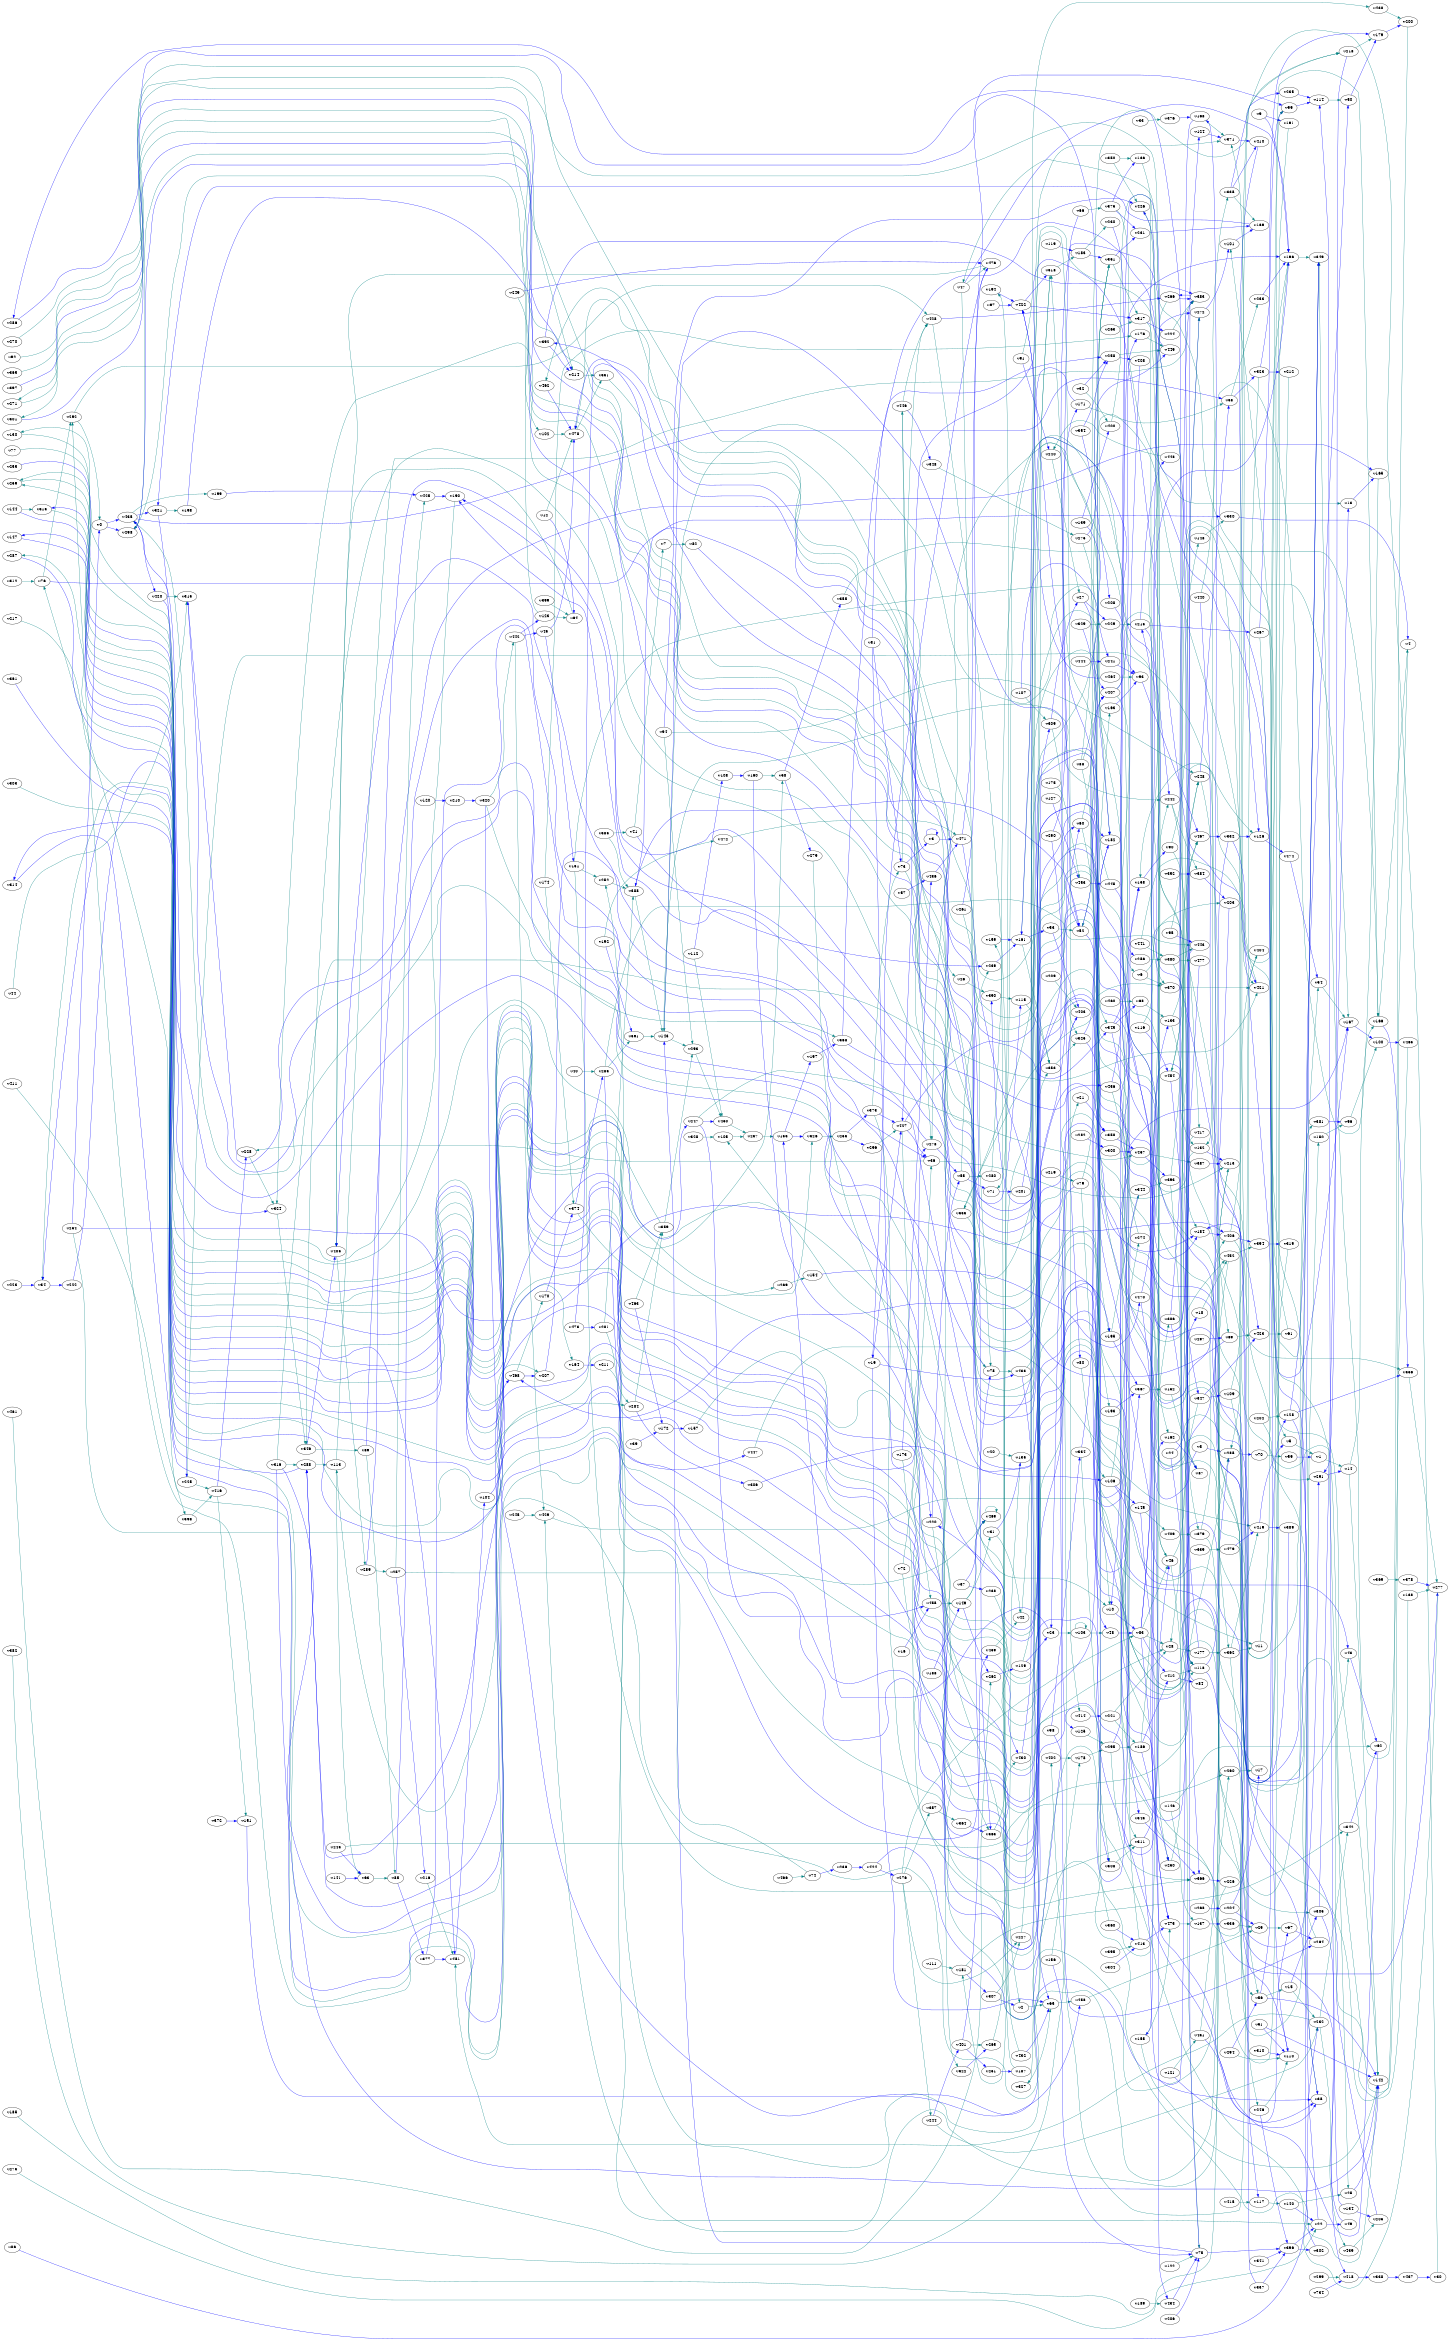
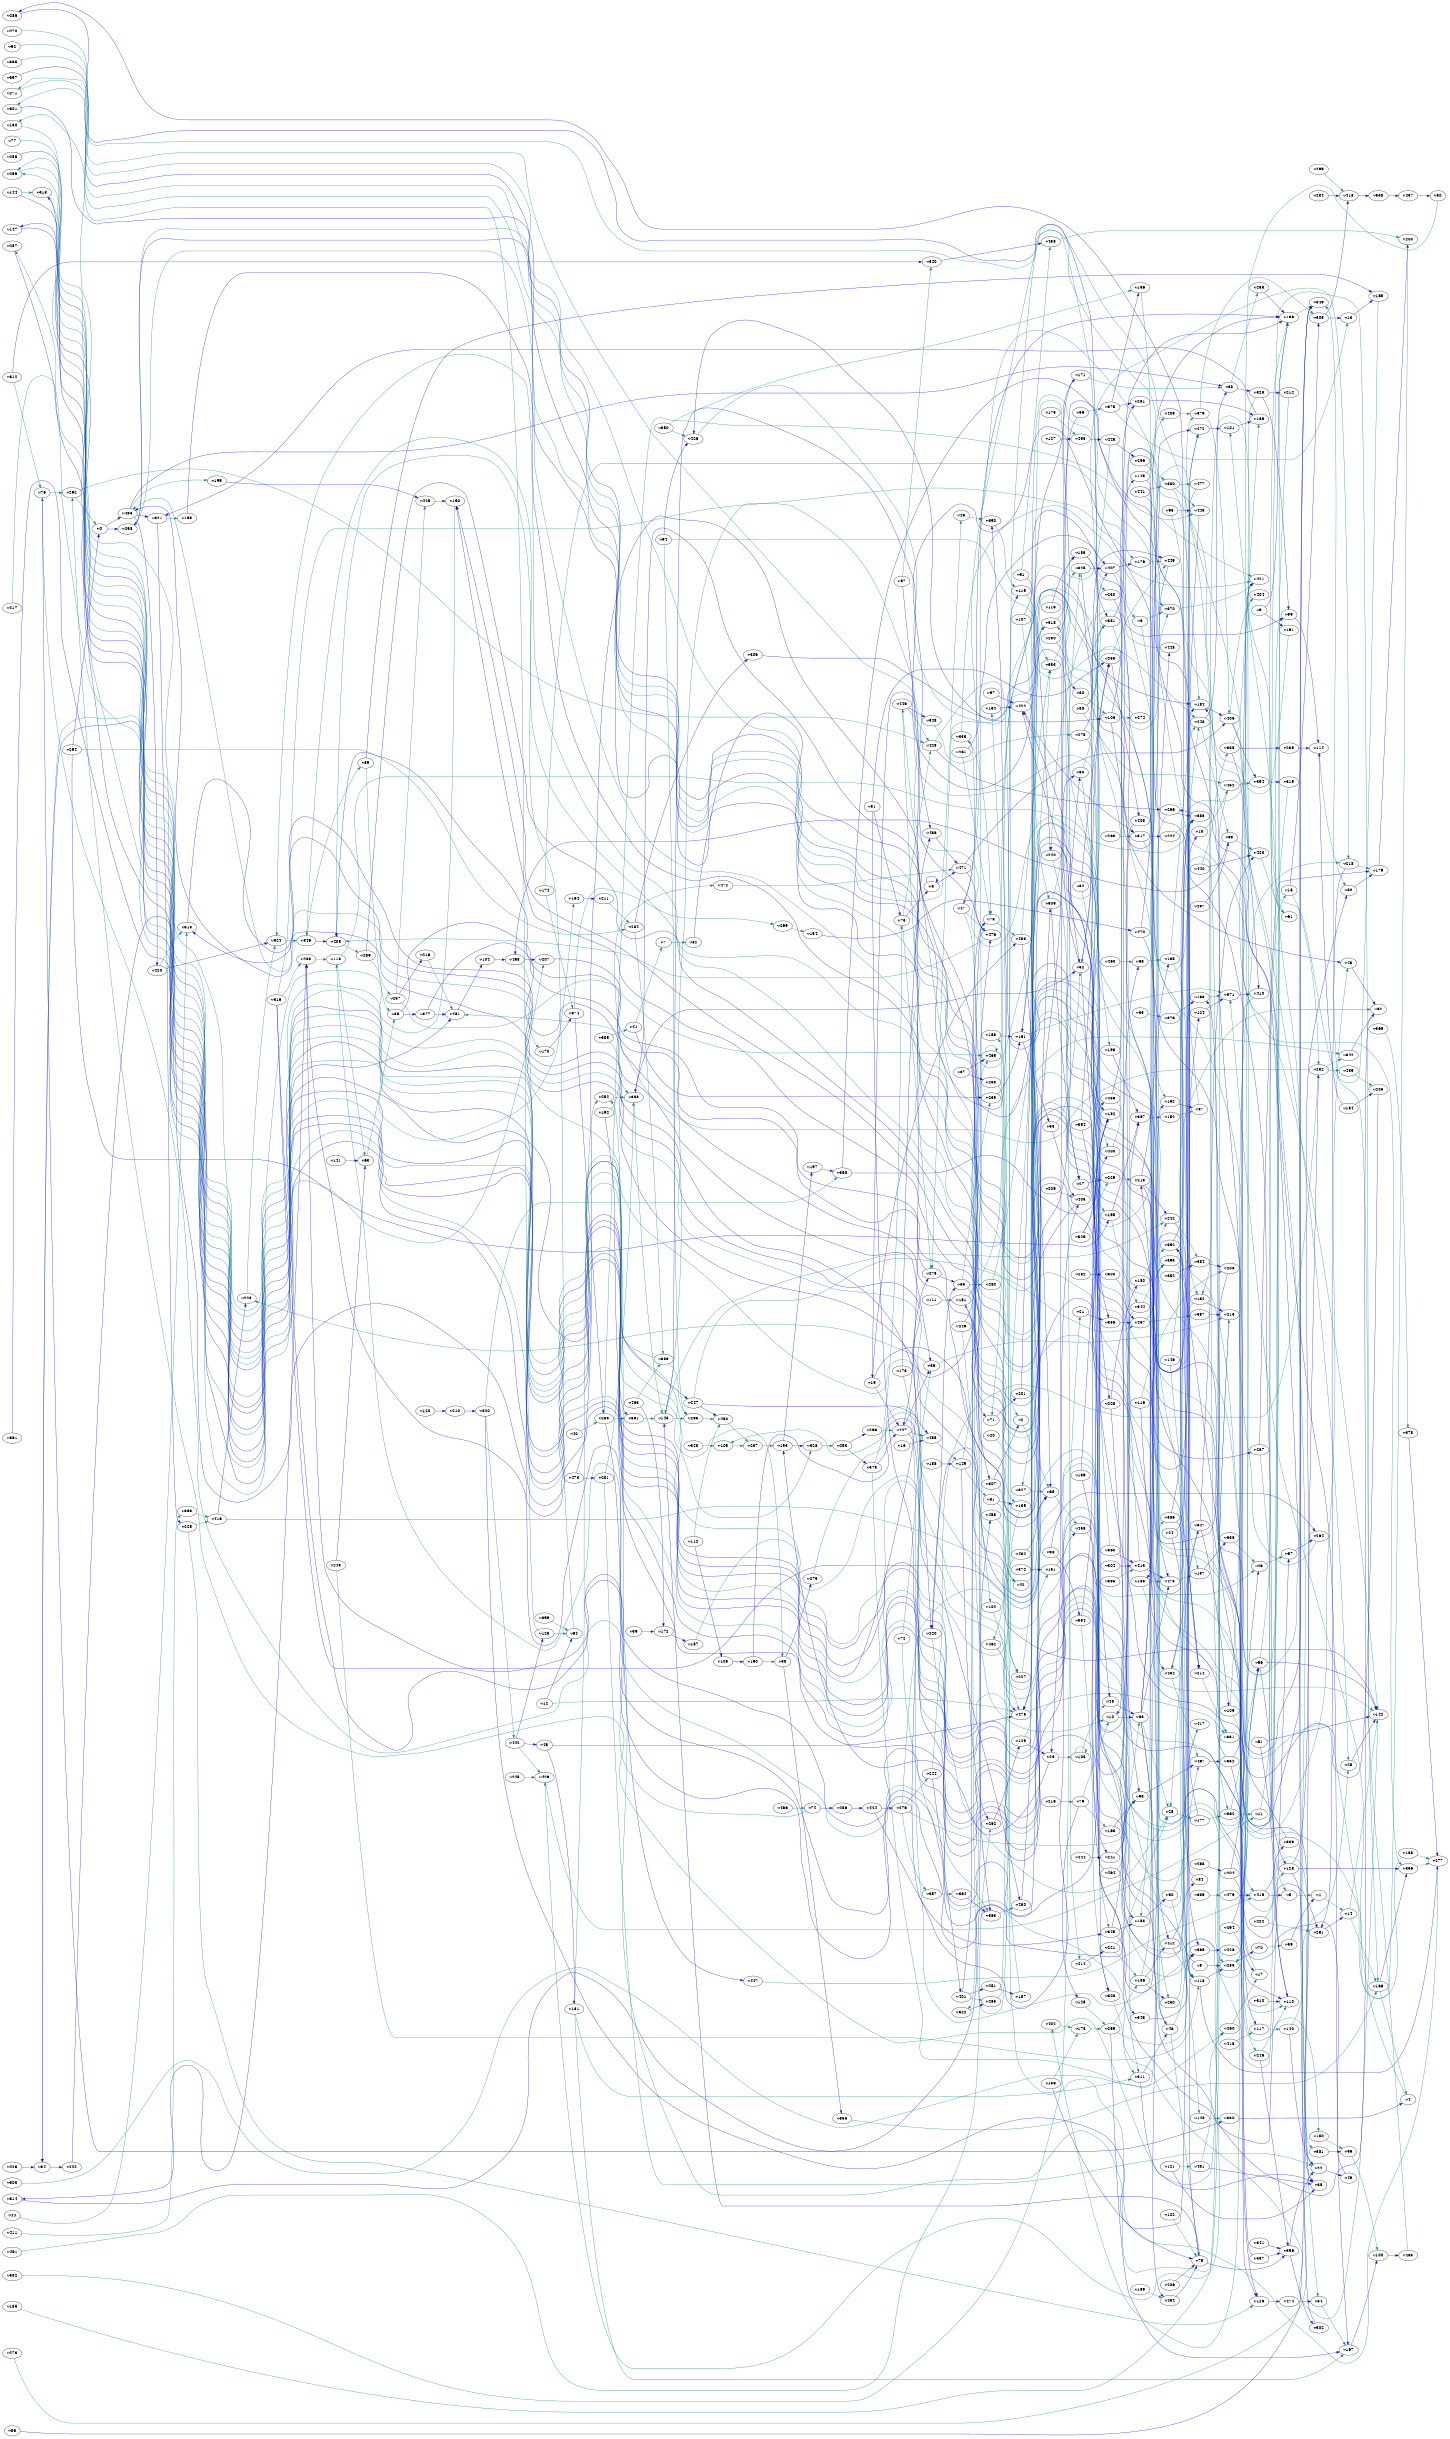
node "v340": added
node "v180": added
node "v734": label "v734" -> "v234"
